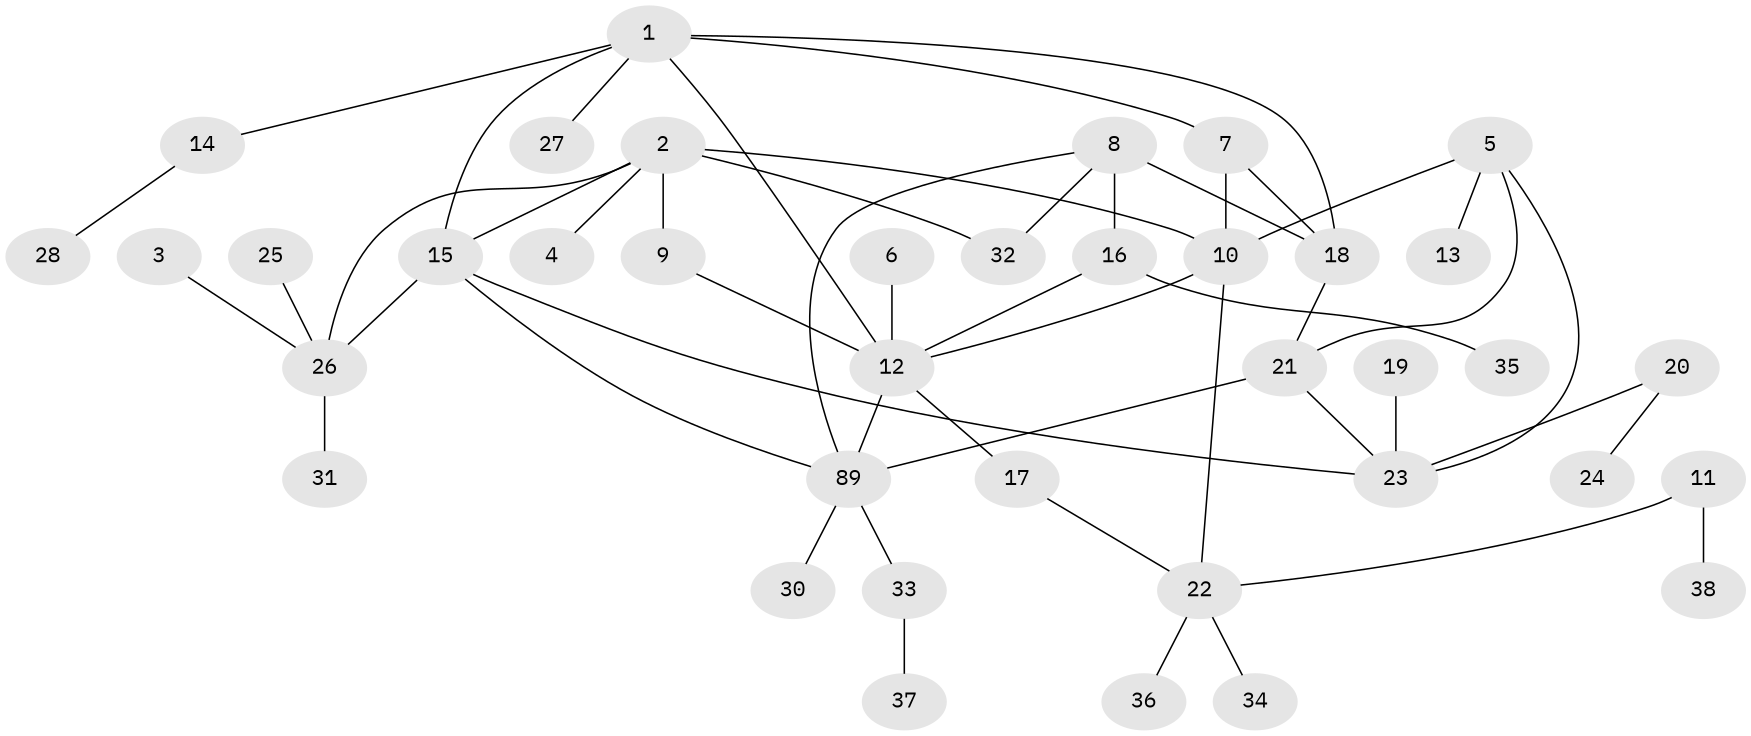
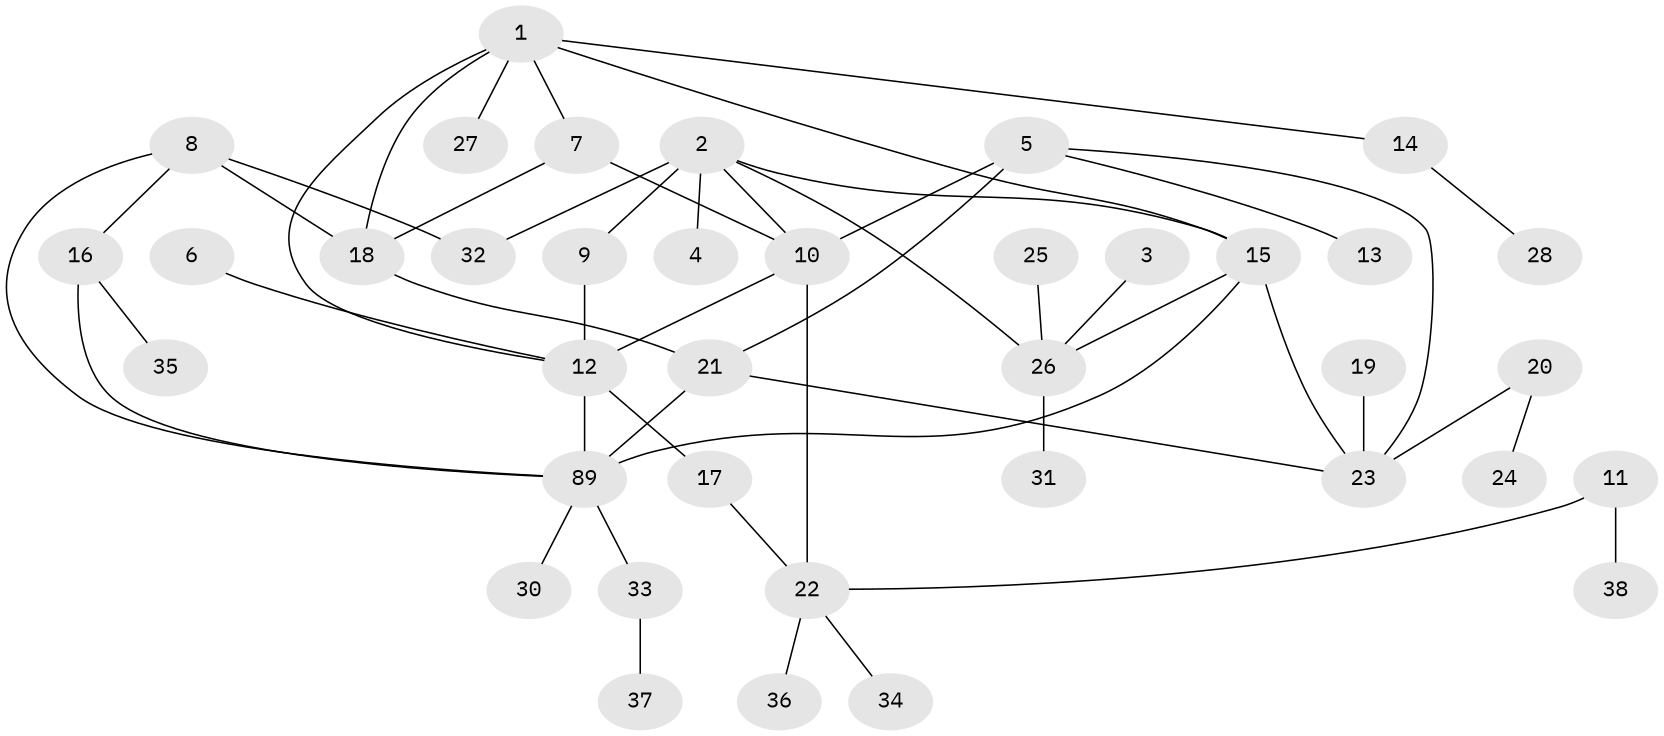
edge "16" -- "12": now "16" -- "89"
